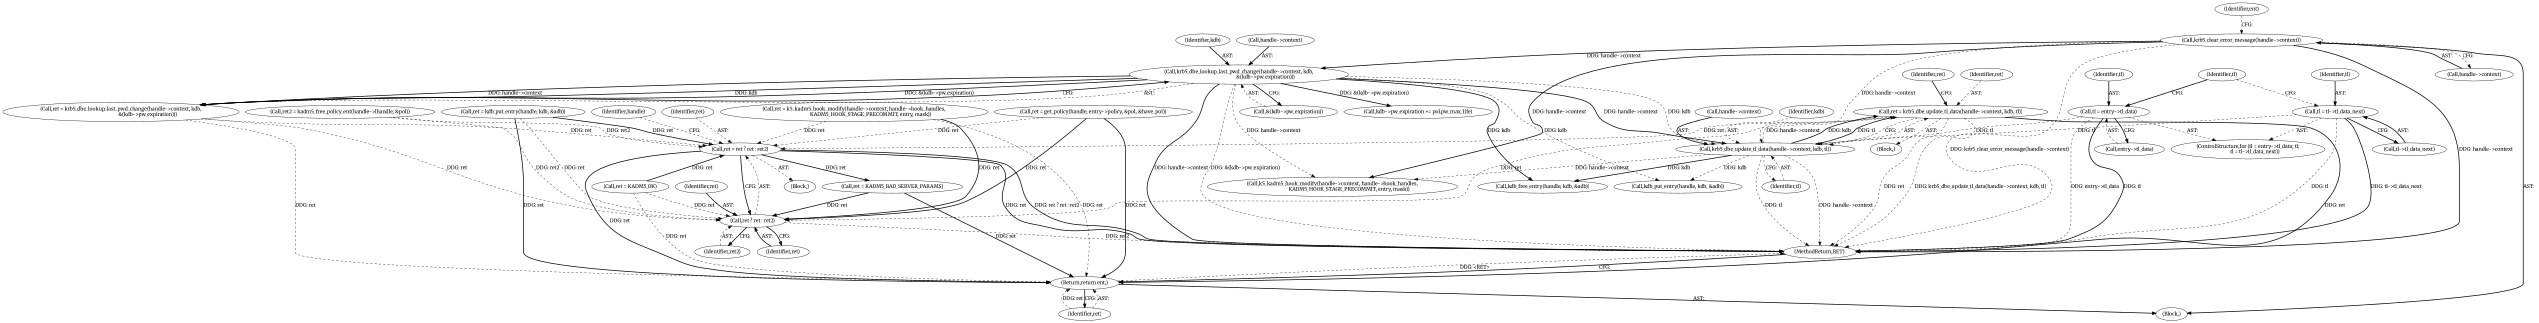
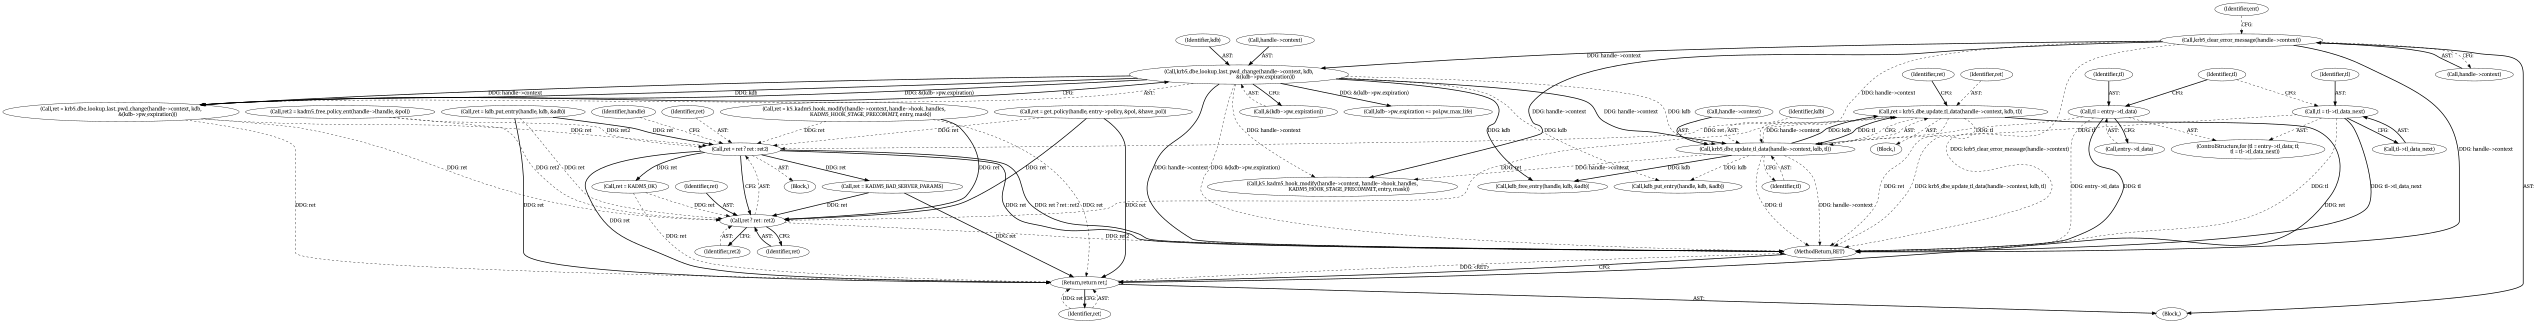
edge "(Call,ret = KADM5_OK)" -> "(Call,ret = ret ? ret : ret2)": reversed
node "(Return,return ent;)": label "(Return,return ent;)" -> "(Return,return ret;)"
